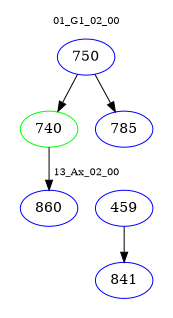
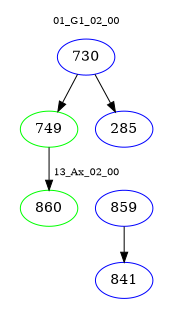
node "750": label "750" -> "730"
node "740": label "740" -> "749"
node "785": label "785" -> "285"
node "860": color blue -> green
node "459": label "459" -> "859"
